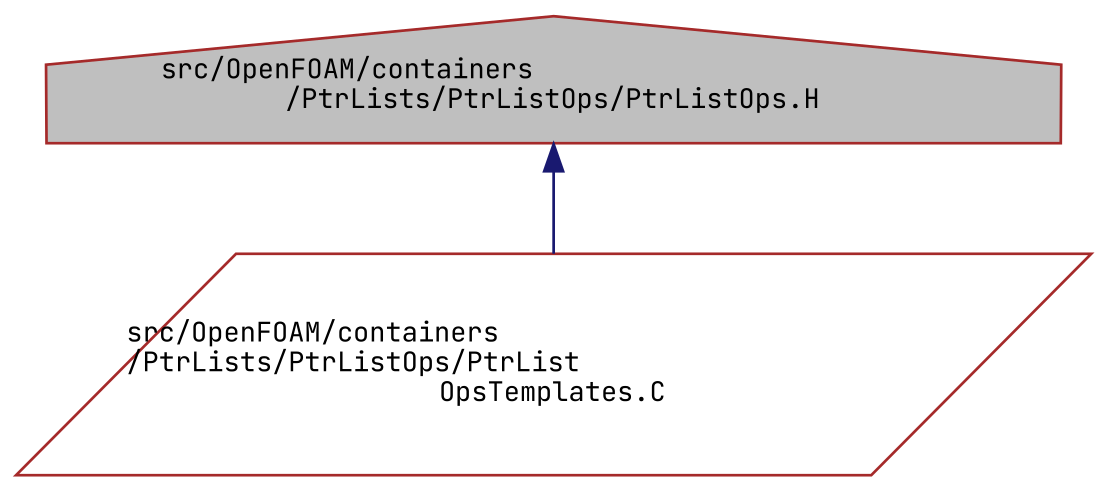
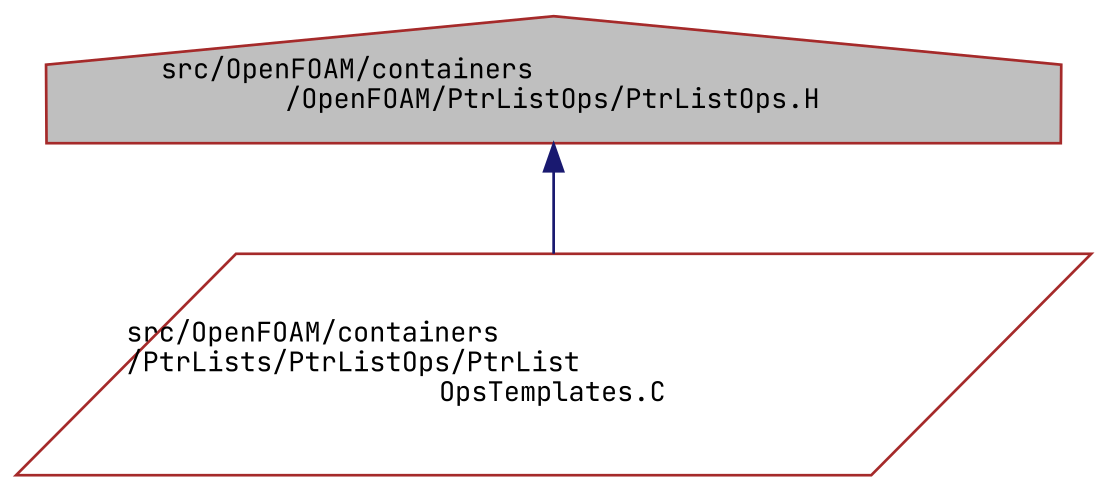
node "src/OpenFOAM/containers /PtrLists/PtrListOps/PtrListOps.H": label "src/OpenFOAM/containers /PtrLists/PtrListOps/PtrListOps.H" -> "src/OpenFOAM/containers /OpenFOAM/PtrListOps/PtrListOps.H"
